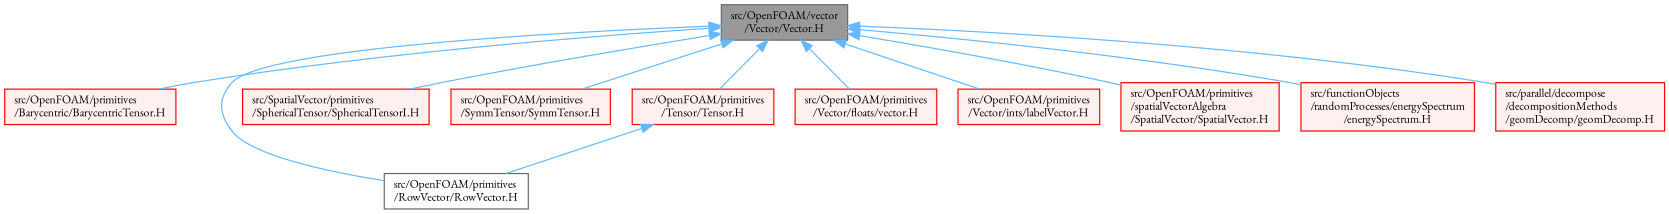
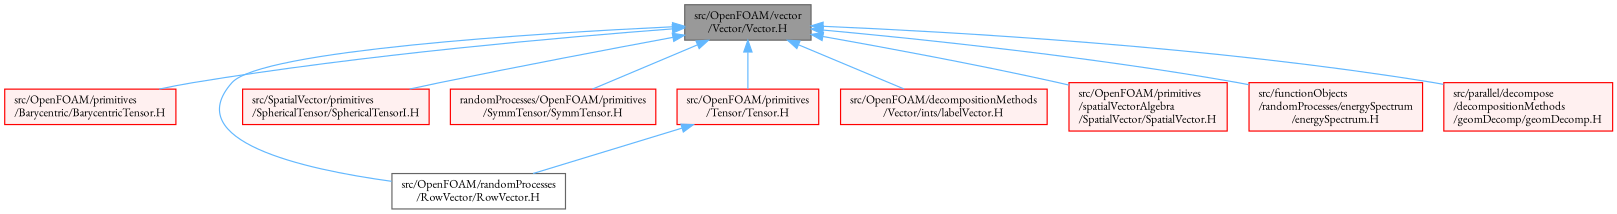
node "src/OpenFOAM/primitives /SymmTensor/SymmTensor.H": label "src/OpenFOAM/primitives /SymmTensor/SymmTensor.H" -> "randomProcesses/OpenFOAM/primitives /SymmTensor/SymmTensor.H"
node "src/OpenFOAM/primitives /Vector/floats/vector.H": removed
node "src/OpenFOAM/primitives /Vector/ints/labelVector.H": label "src/OpenFOAM/primitives /Vector/ints/labelVector.H" -> "src/OpenFOAM/decompositionMethods /Vector/ints/labelVector.H"
node "src/OpenFOAM/primitives /RowVector/RowVector.H": label "src/OpenFOAM/primitives /RowVector/RowVector.H" -> "src/OpenFOAM/randomProcesses /RowVector/RowVector.H"
